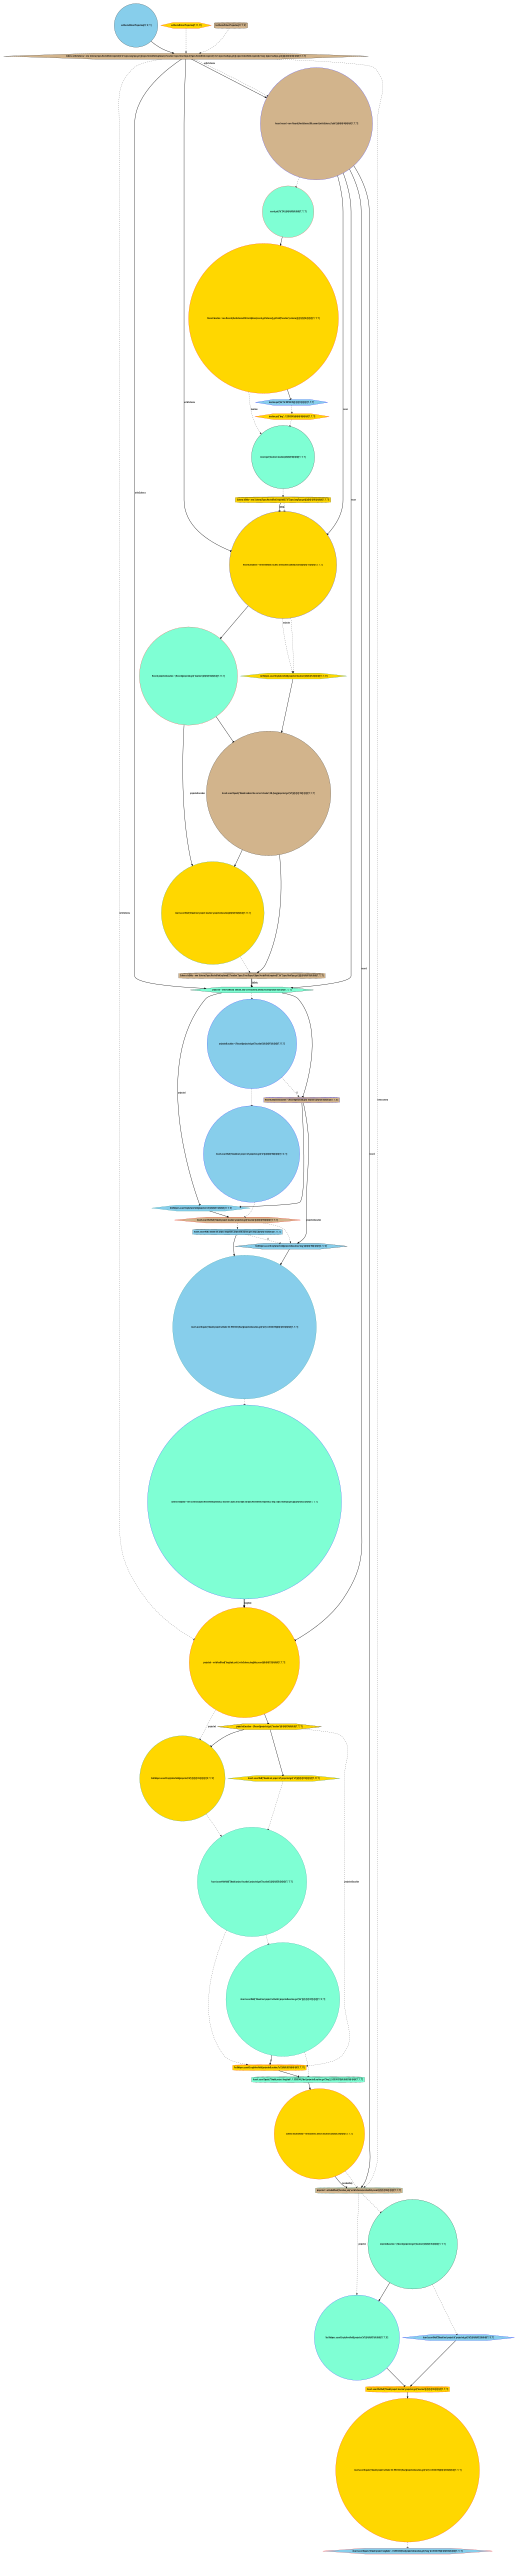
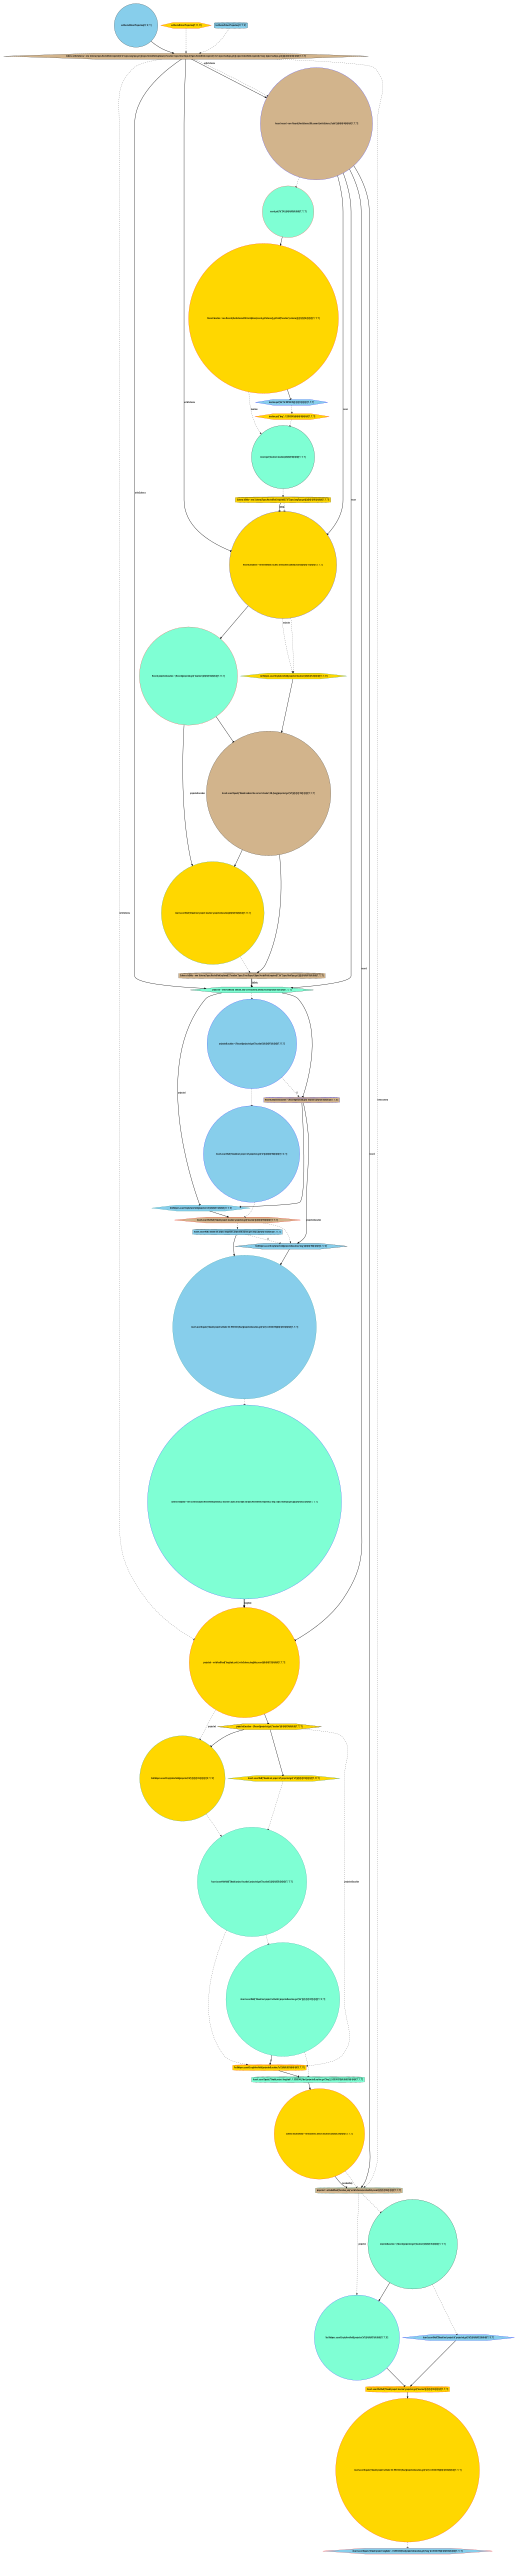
node "testNestedStructProjection['0', '1', '0']": fillcolor tan -> skyblue
